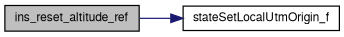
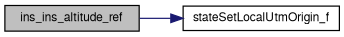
node "ins_reset_altitude_ref": label "ins_reset_altitude_ref" -> "ins_ins_altitude_ref"
